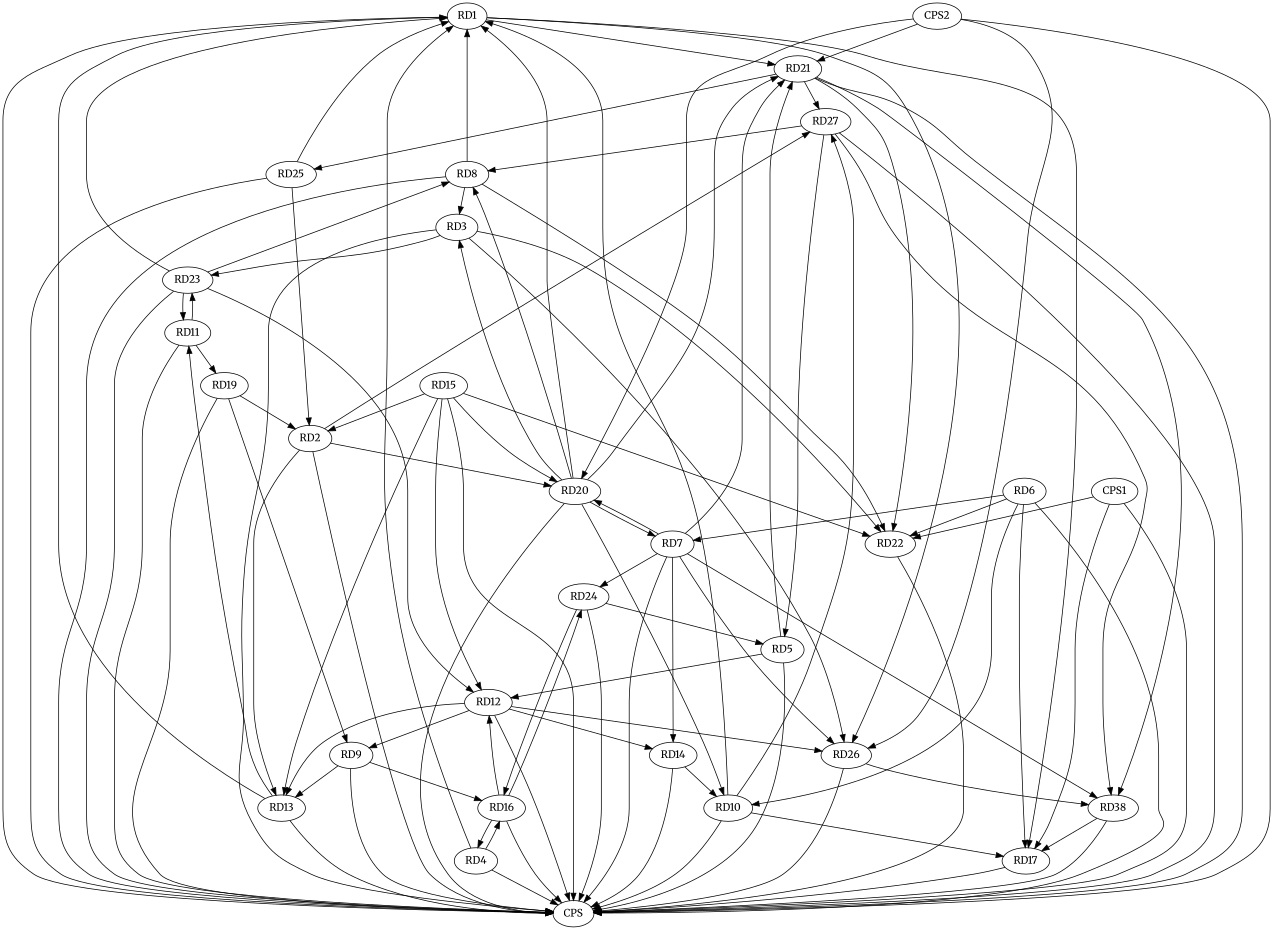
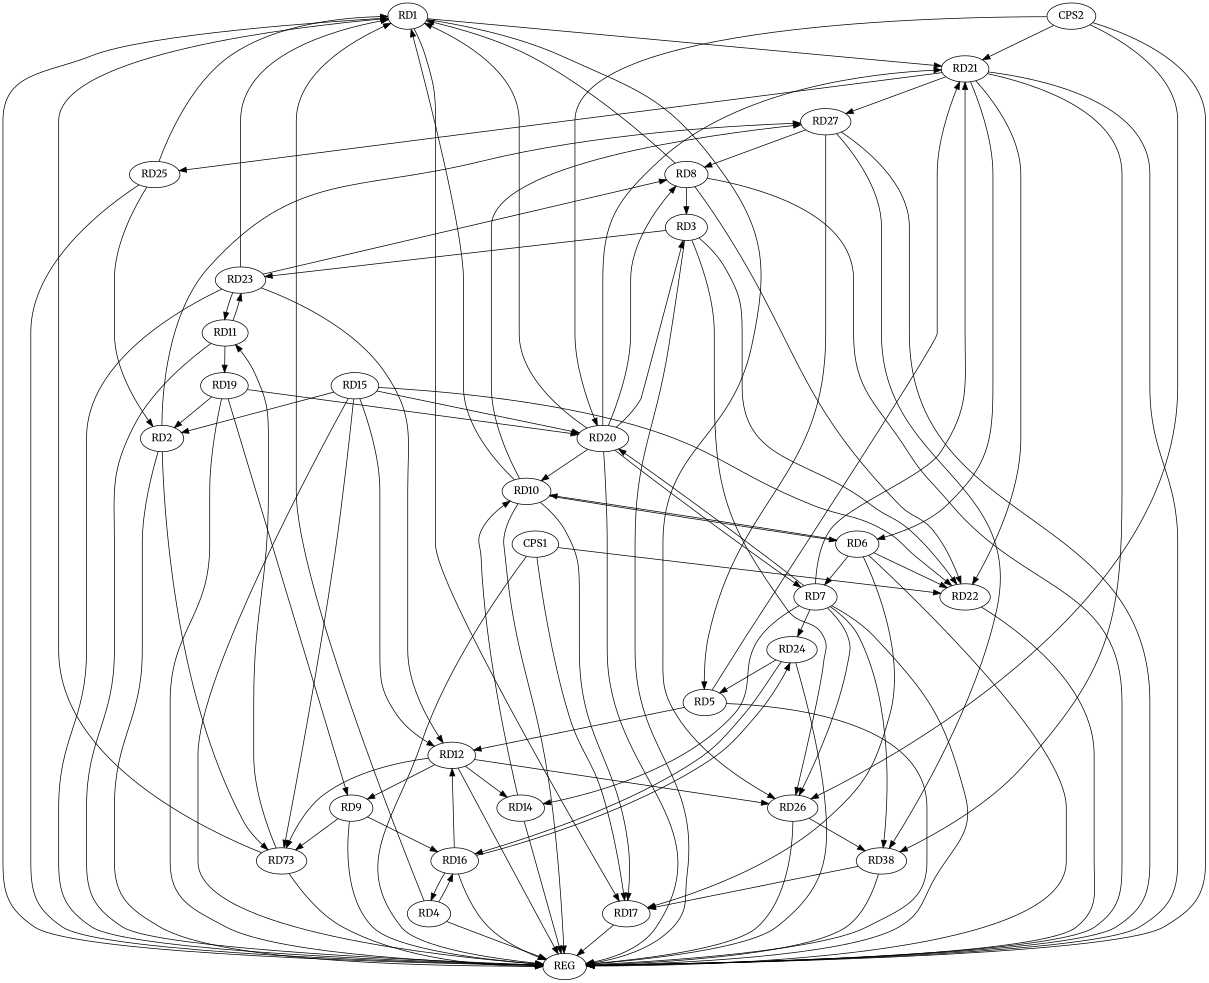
edge "RD21" -> "RD6": added
edge "RD2" -> "RD20": now "RD19" -> "RD20"
edge "RD10" -> "RD6": added
node "RD13": label "RD13" -> "RD73"
node "CPS": label "CPS" -> "REG"
